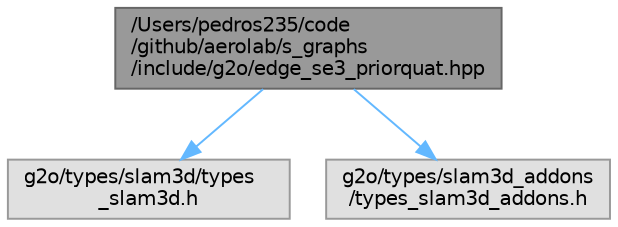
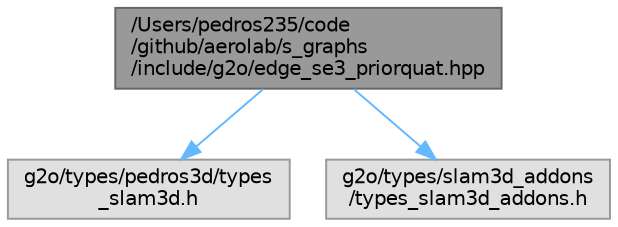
node "g2o/types/slam3d/types _slam3d.h": label "g2o/types/slam3d/types _slam3d.h" -> "g2o/types/pedros3d/types _slam3d.h"
